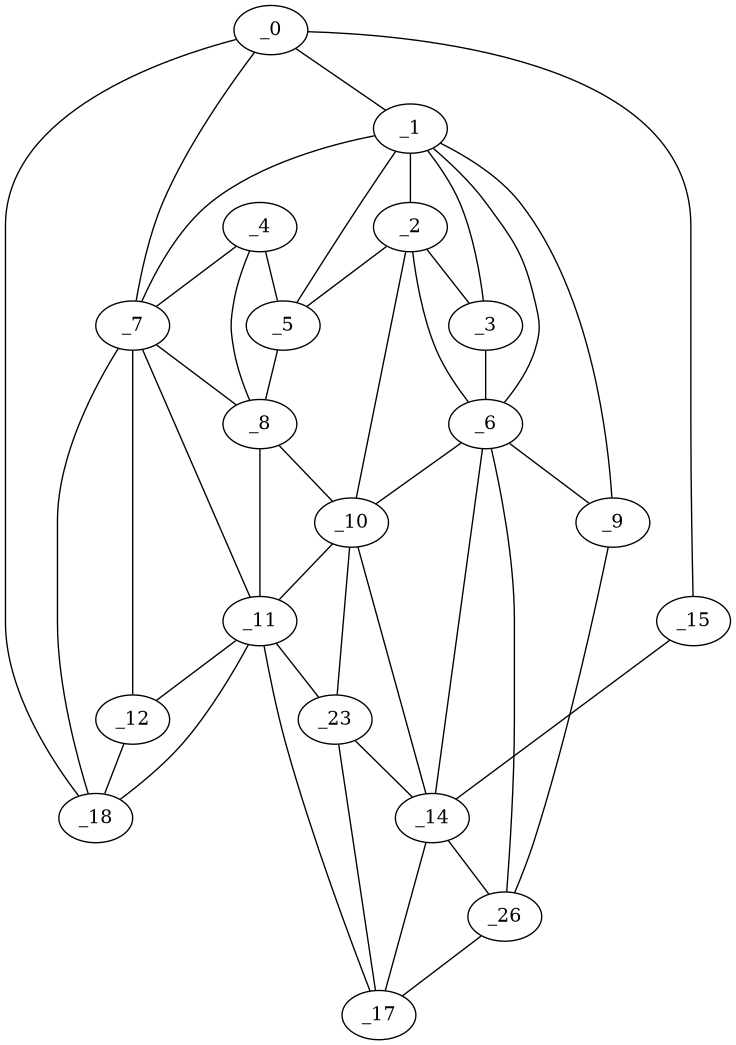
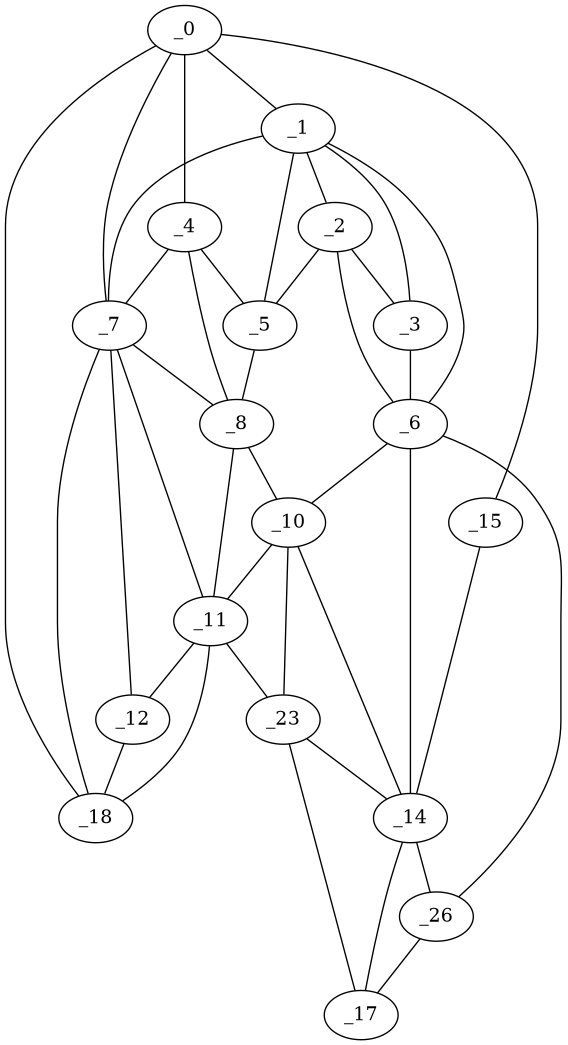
edge "_0" -- "_4": added
edge "_2" -- "_10": removed
node "_9": removed
edge "_11" -- "_17": removed
